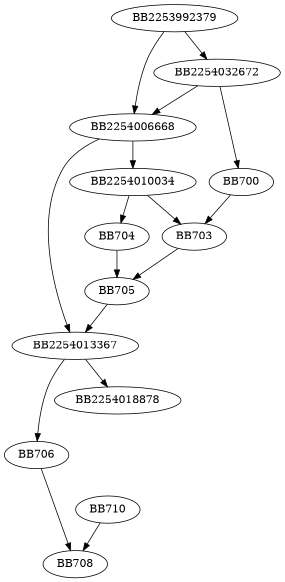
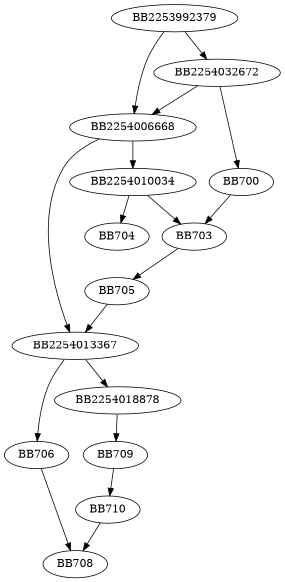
edge "BB704" -> "BB705": removed
node "BB709": added
